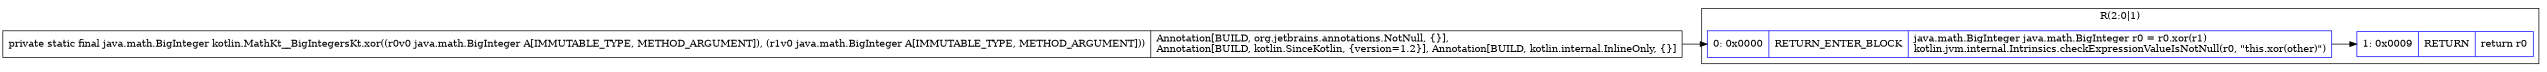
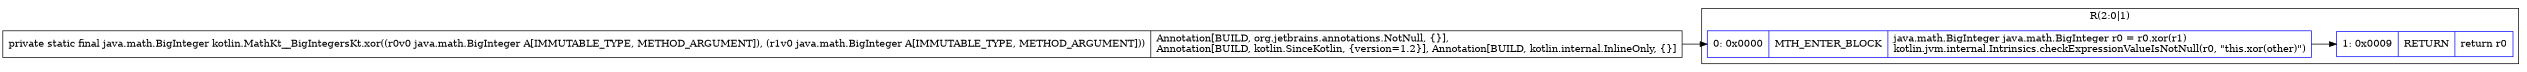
node "0: 0x0000": text "RETURN_ENTER_BLOCK" -> "MTH_ENTER_BLOCK"
